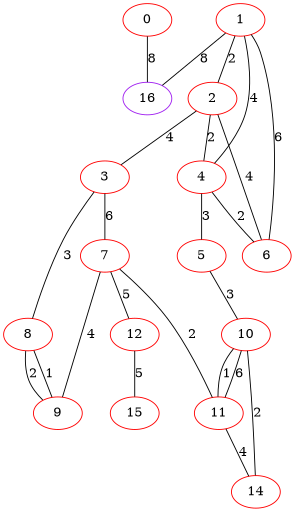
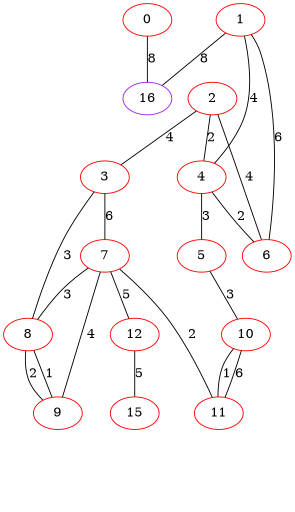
edge "1" -- "2": removed, label "2"
edge "7" -- "8": added, label "3"
node "14": removed
